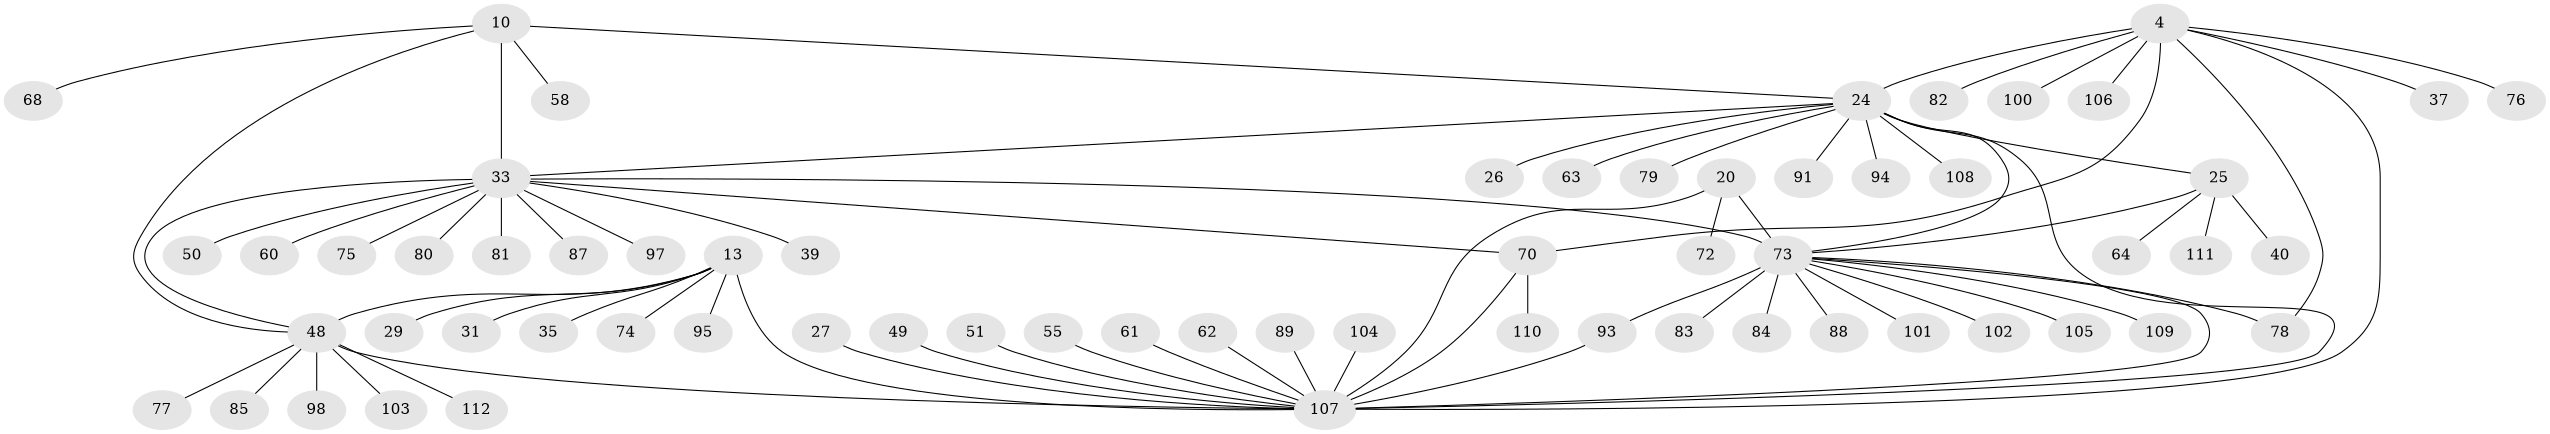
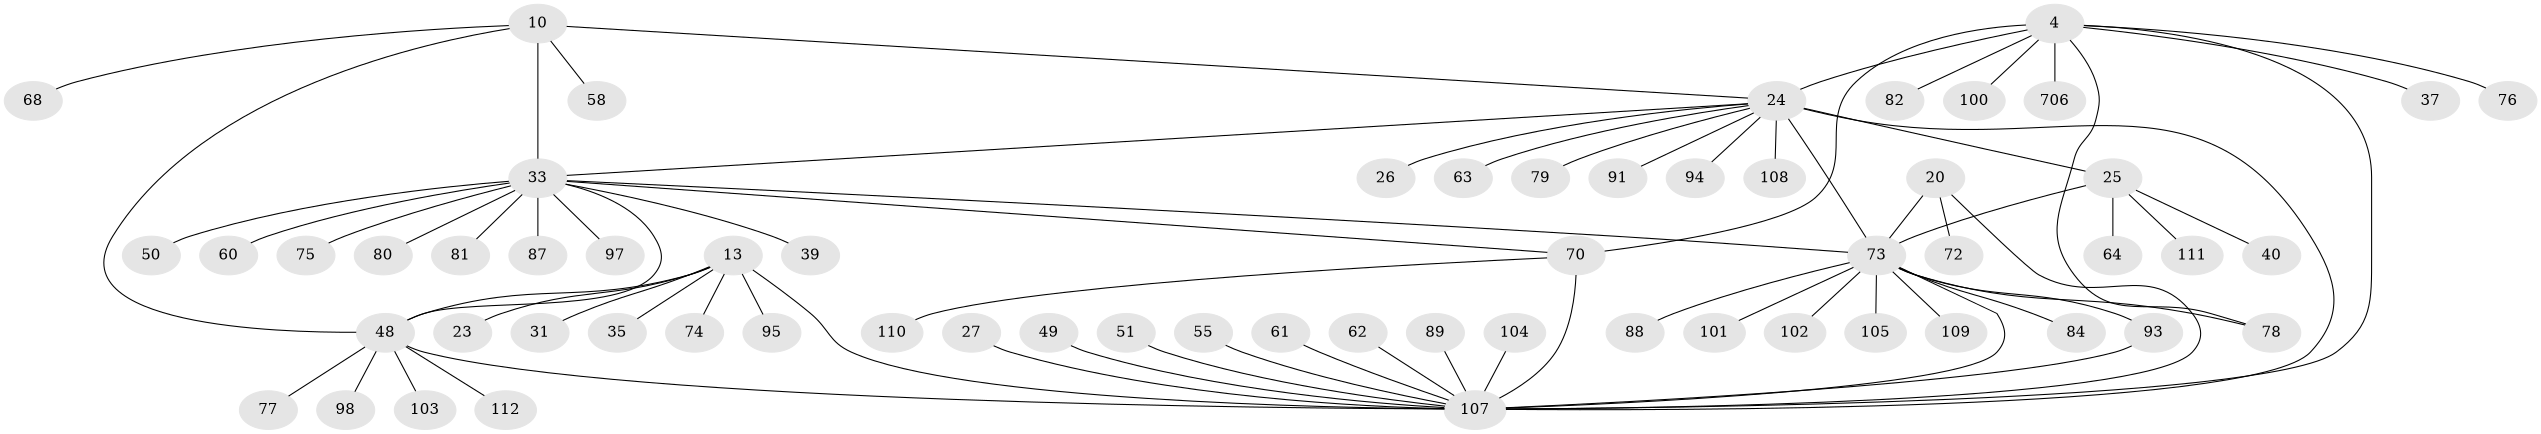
node "106": label "106" -> "706"
node "29": label "29" -> "23"
node "83": removed
node "85": removed
